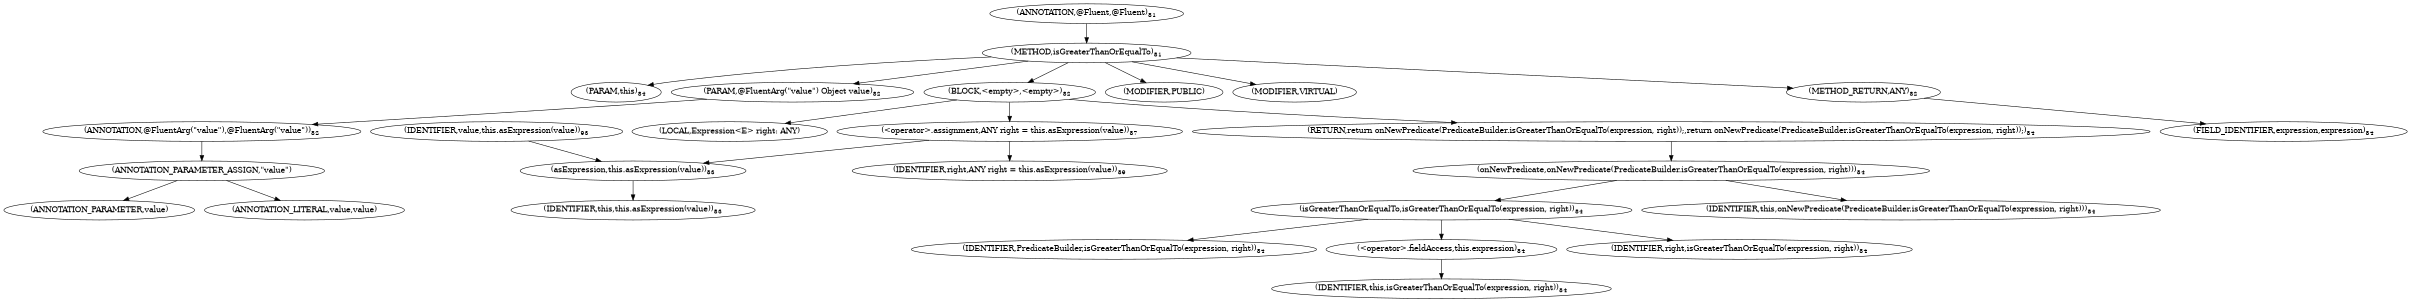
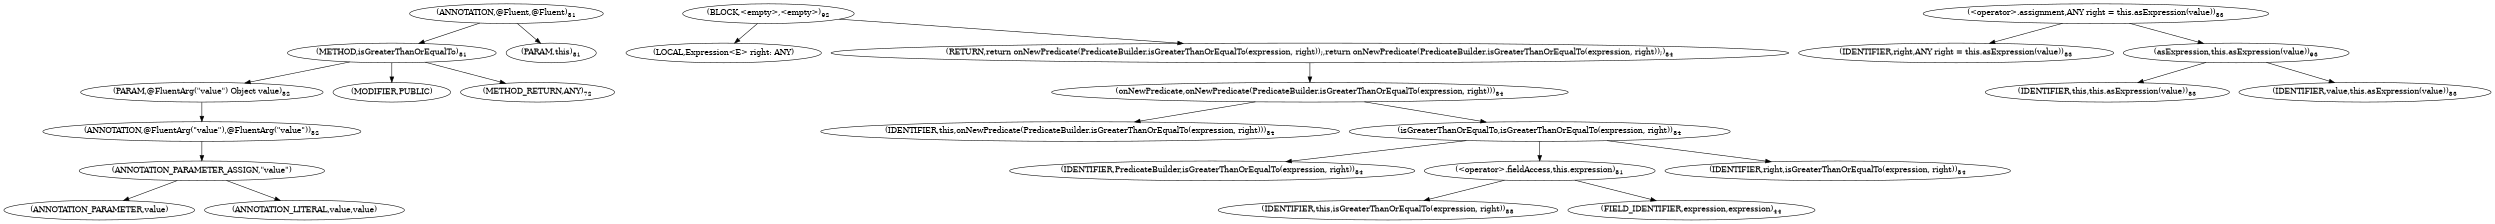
edge "(METHOD,isGreaterThanOrEqualTo)" -> "(PARAM,this)": now "(ANNOTATION,@Fluent,@Fluent)" -> "(PARAM,this)"
edge "(METHOD,isGreaterThanOrEqualTo)" -> "(BLOCK,<empty>,<empty>)": removed
node "(PARAM,this)": text "84" -> "81"
node "(BLOCK,<empty>,<empty>)": text "82" -> "92"
node "(METHOD_RETURN,ANY)": text "82" -> "72"
node "(MODIFIER,VIRTUAL)": removed
edge "(BLOCK,<empty>,<empty>)" -> "(<operator>.assignment,ANY right = this.asExpression(value))": removed
edge "(METHOD_RETURN,ANY)" -> "(FIELD_IDENTIFIER,expression,expression)": now "(<operator>.fieldAccess,this.expression)" -> "(FIELD_IDENTIFIER,expression,expression)"
node "(IDENTIFIER,value,this.asExpression(value))": text "93" -> "83"
node "(<operator>.assignment,ANY right = this.asExpression(value))": text "87" -> "83"
node "(FIELD_IDENTIFIER,expression,expression)": text "84" -> "44"
edge "(IDENTIFIER,value,this.asExpression(value))" -> "(asExpression,this.asExpression(value))": reversed
node "(asExpression,this.asExpression(value))": text "83" -> "93"
node "(IDENTIFIER,right,ANY right = this.asExpression(value))": text "89" -> "83"
node "(<operator>.fieldAccess,this.expression)": text "84" -> "81"
node "(IDENTIFIER,this,isGreaterThanOrEqualTo(expression, right))": text "84" -> "88"
